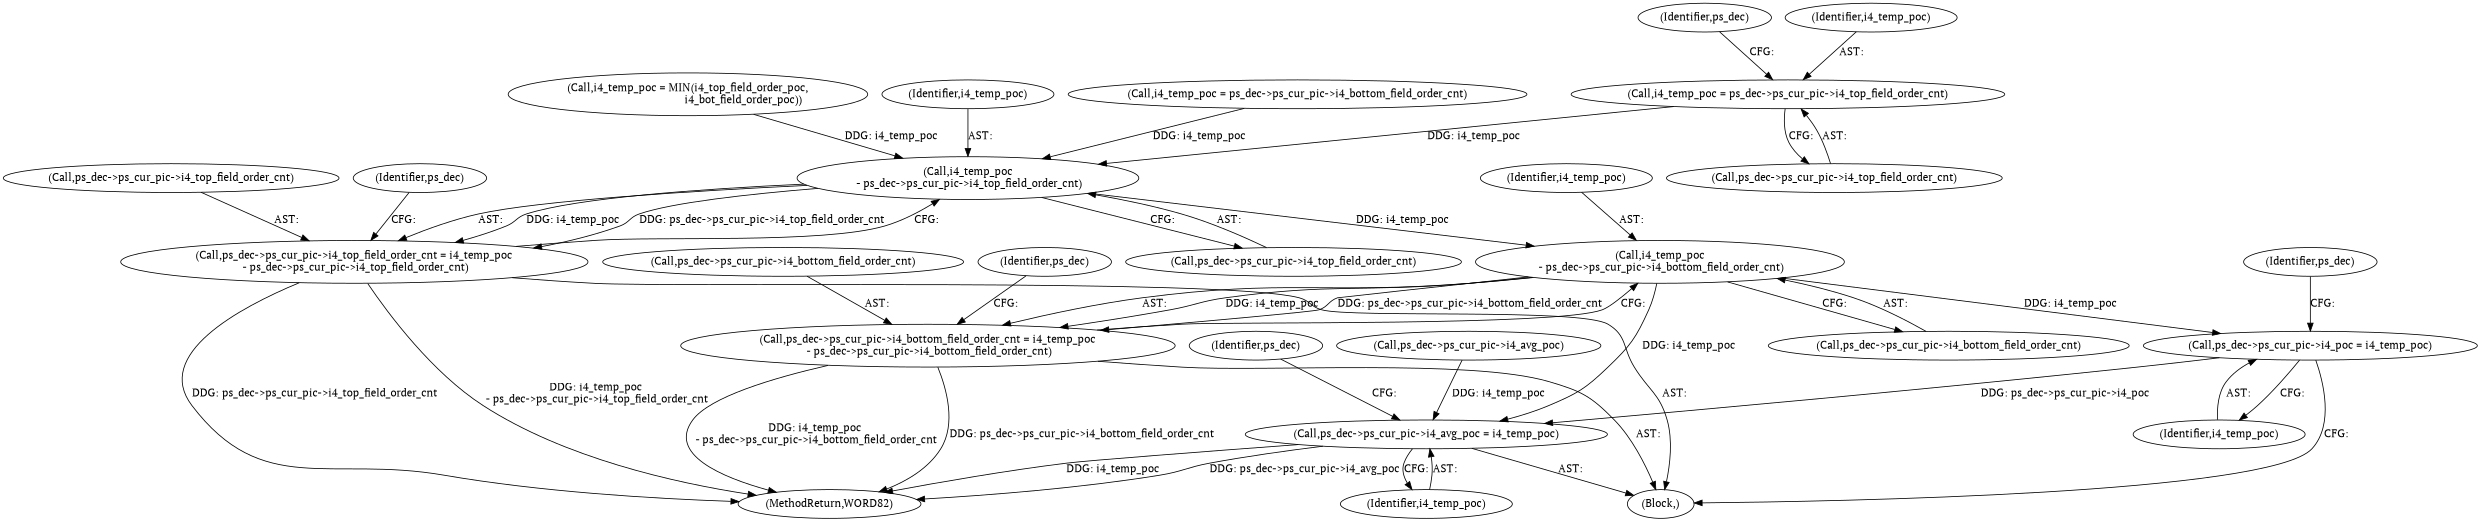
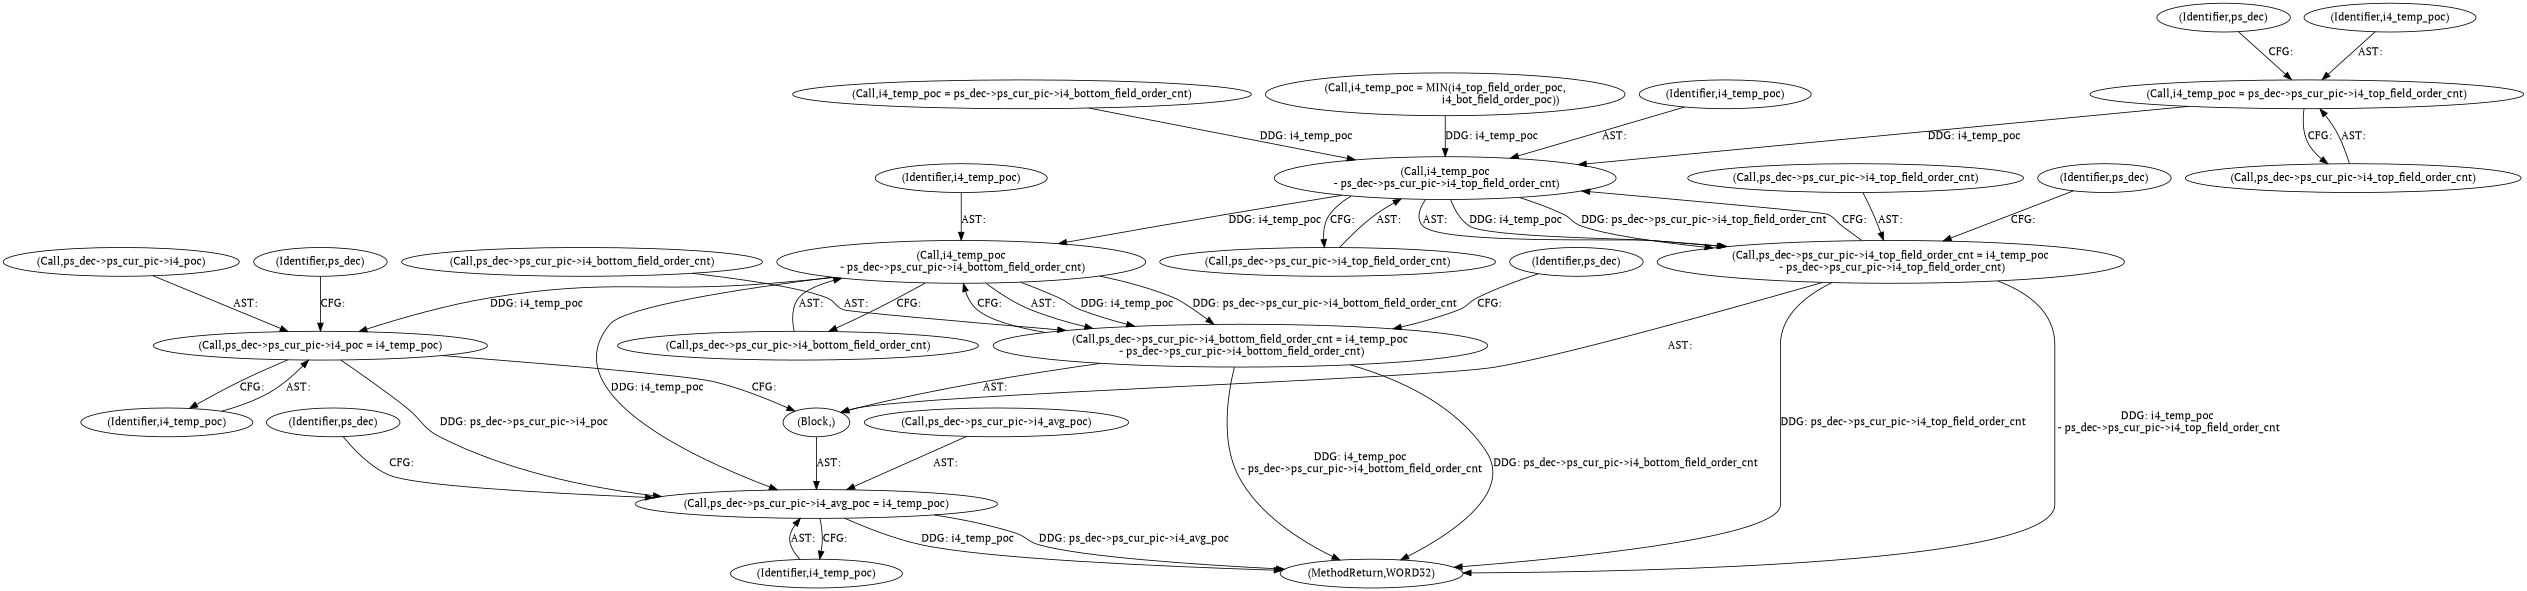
node "(Call,ps_dec->ps_cur_pic->i4_poc)": added
edge "(Call,ps_dec->ps_cur_pic->i4_avg_poc)" -> "(Call,ps_dec->ps_cur_pic->i4_avg_poc = i4_temp_poc)": label "DDG: i4_temp_poc" -> "AST: "
edge "(Call,ps_dec->ps_cur_pic->i4_avg_poc = i4_temp_poc)" -> "(Block,)": reversed
node "(MethodReturn,WORD82)": label "(MethodReturn,WORD82)" -> "(MethodReturn,WORD32)"
